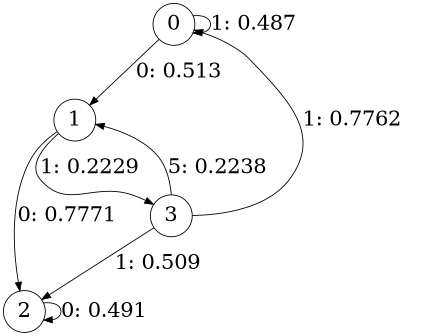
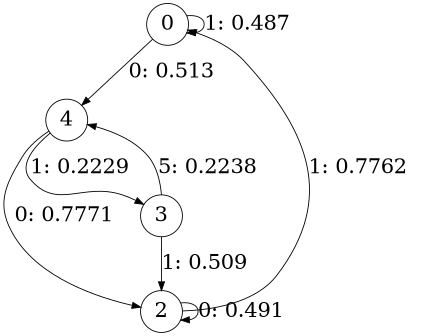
node "1": label "1" -> "4"
edge "3" -> "0": now "2" -> "0"
